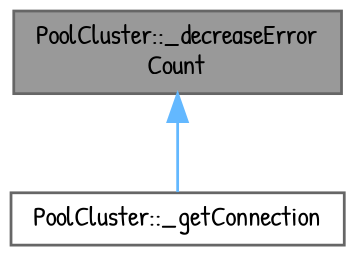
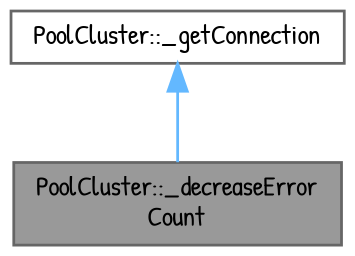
edge "PoolCluster::_getConnection" -> "PoolCluster::_decreaseError Count": reversed
